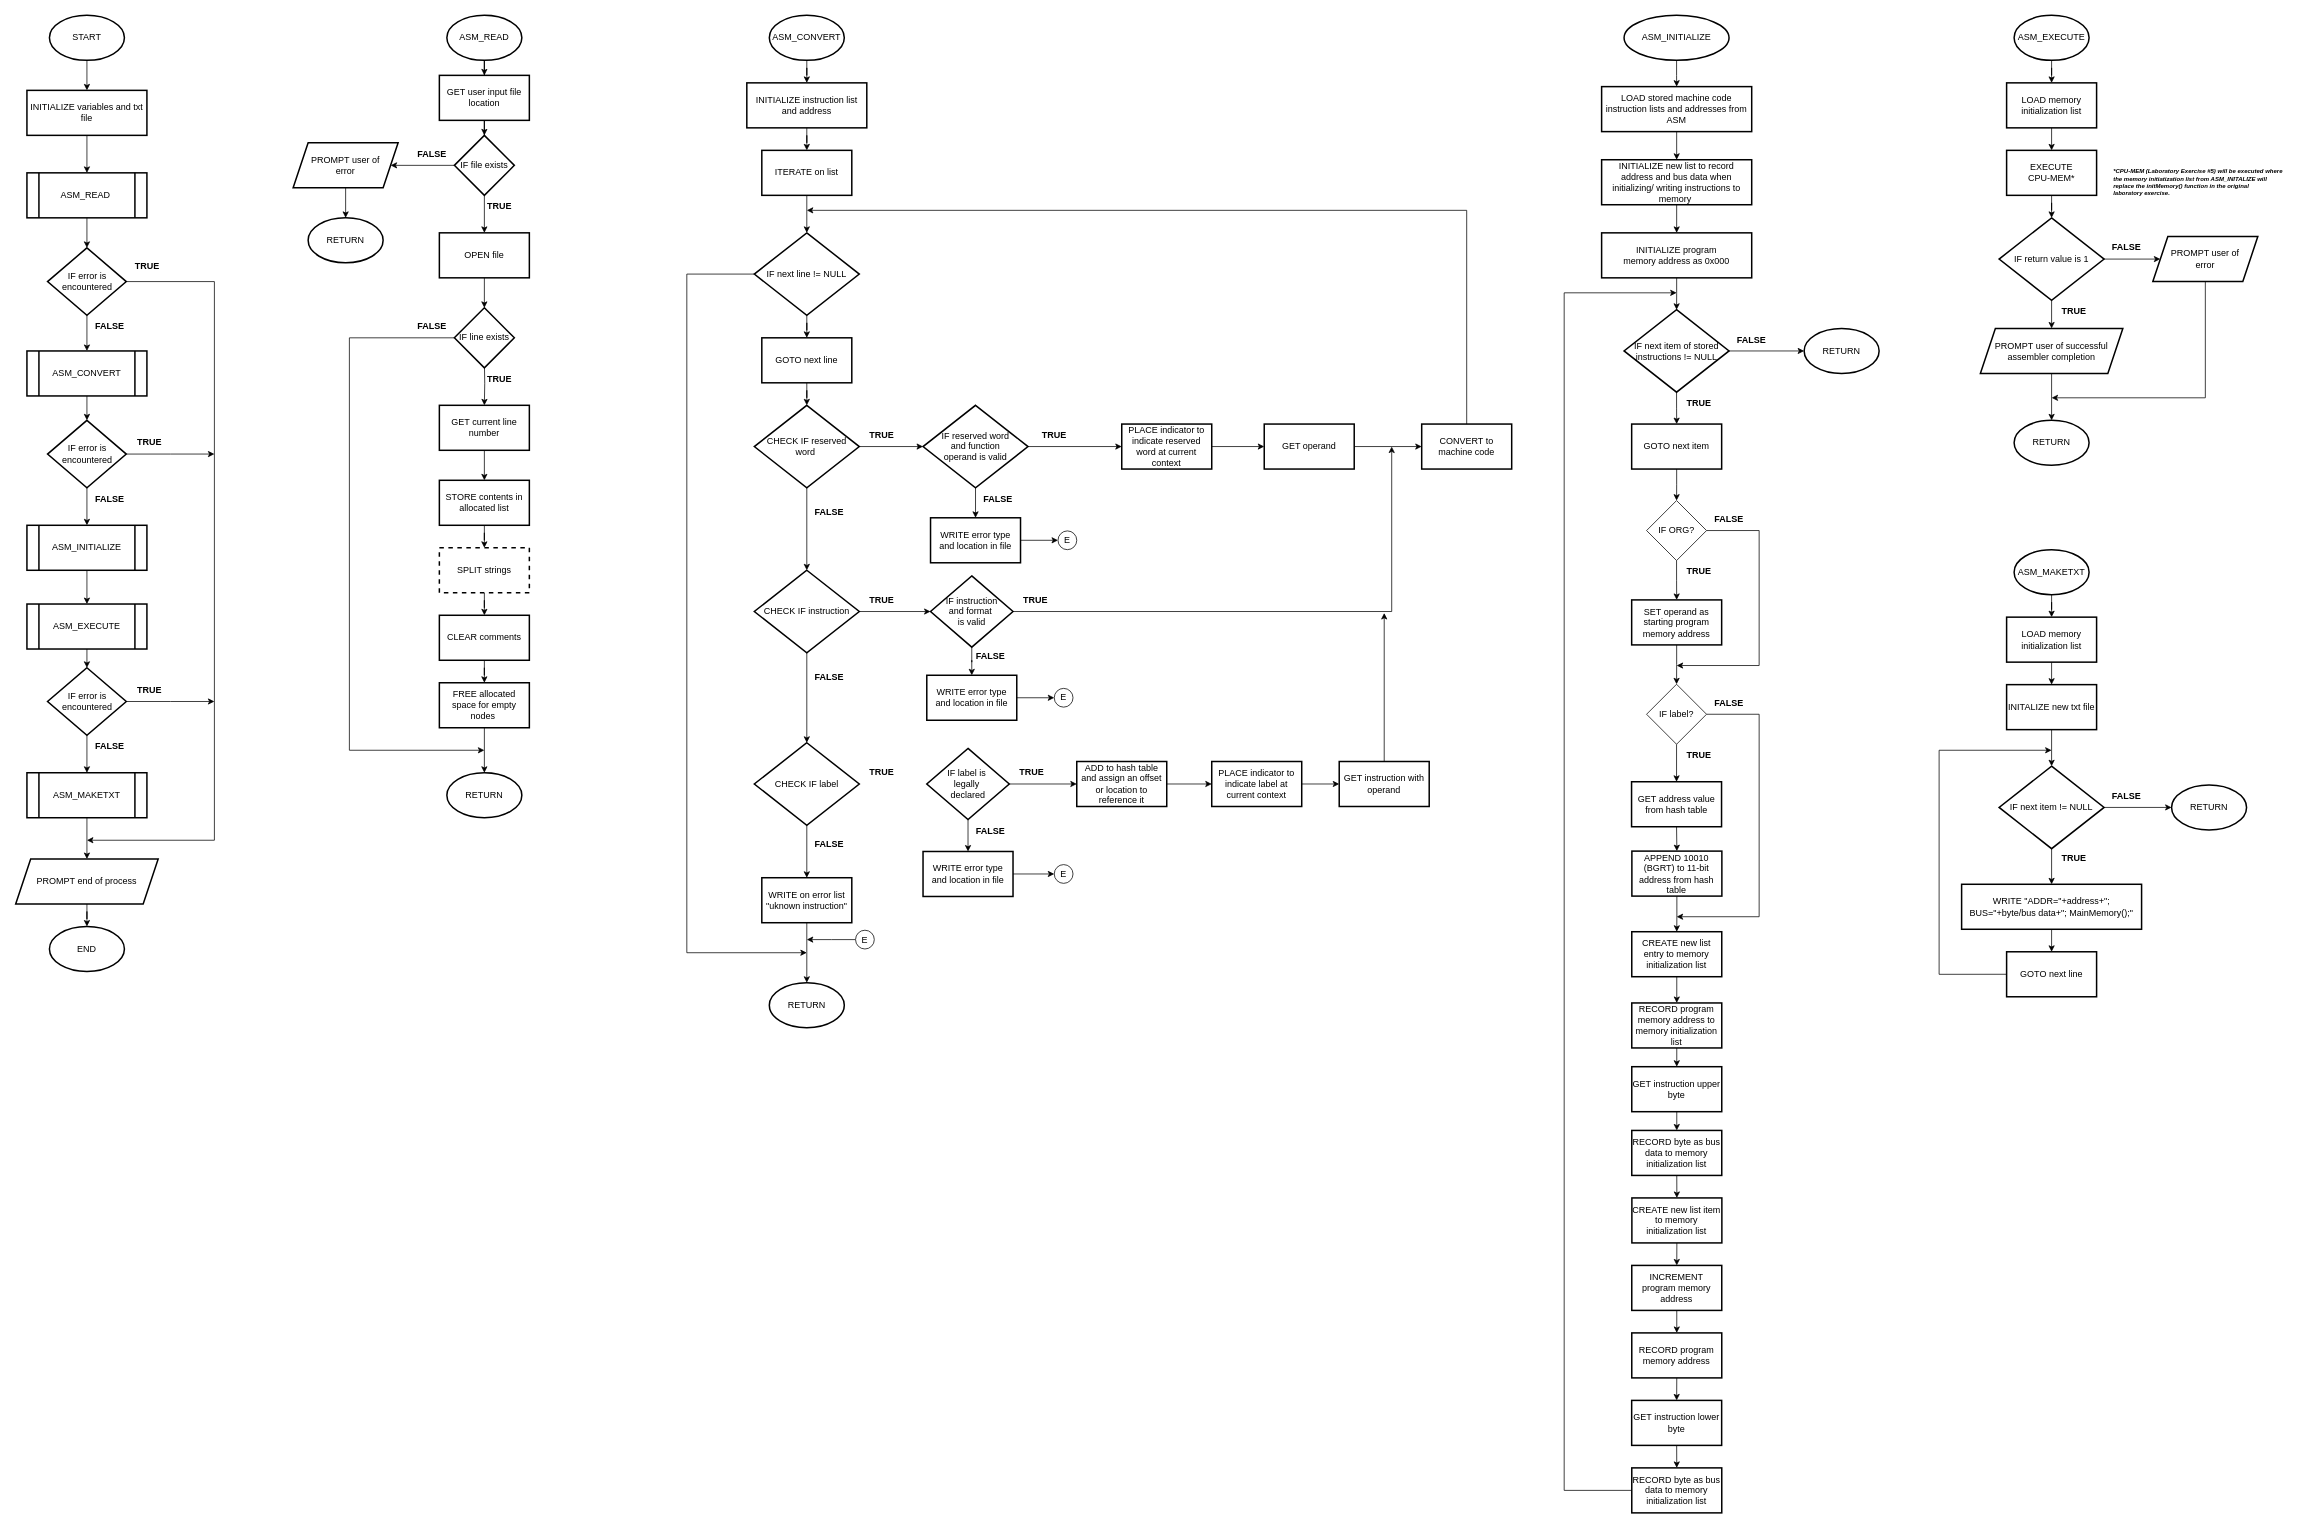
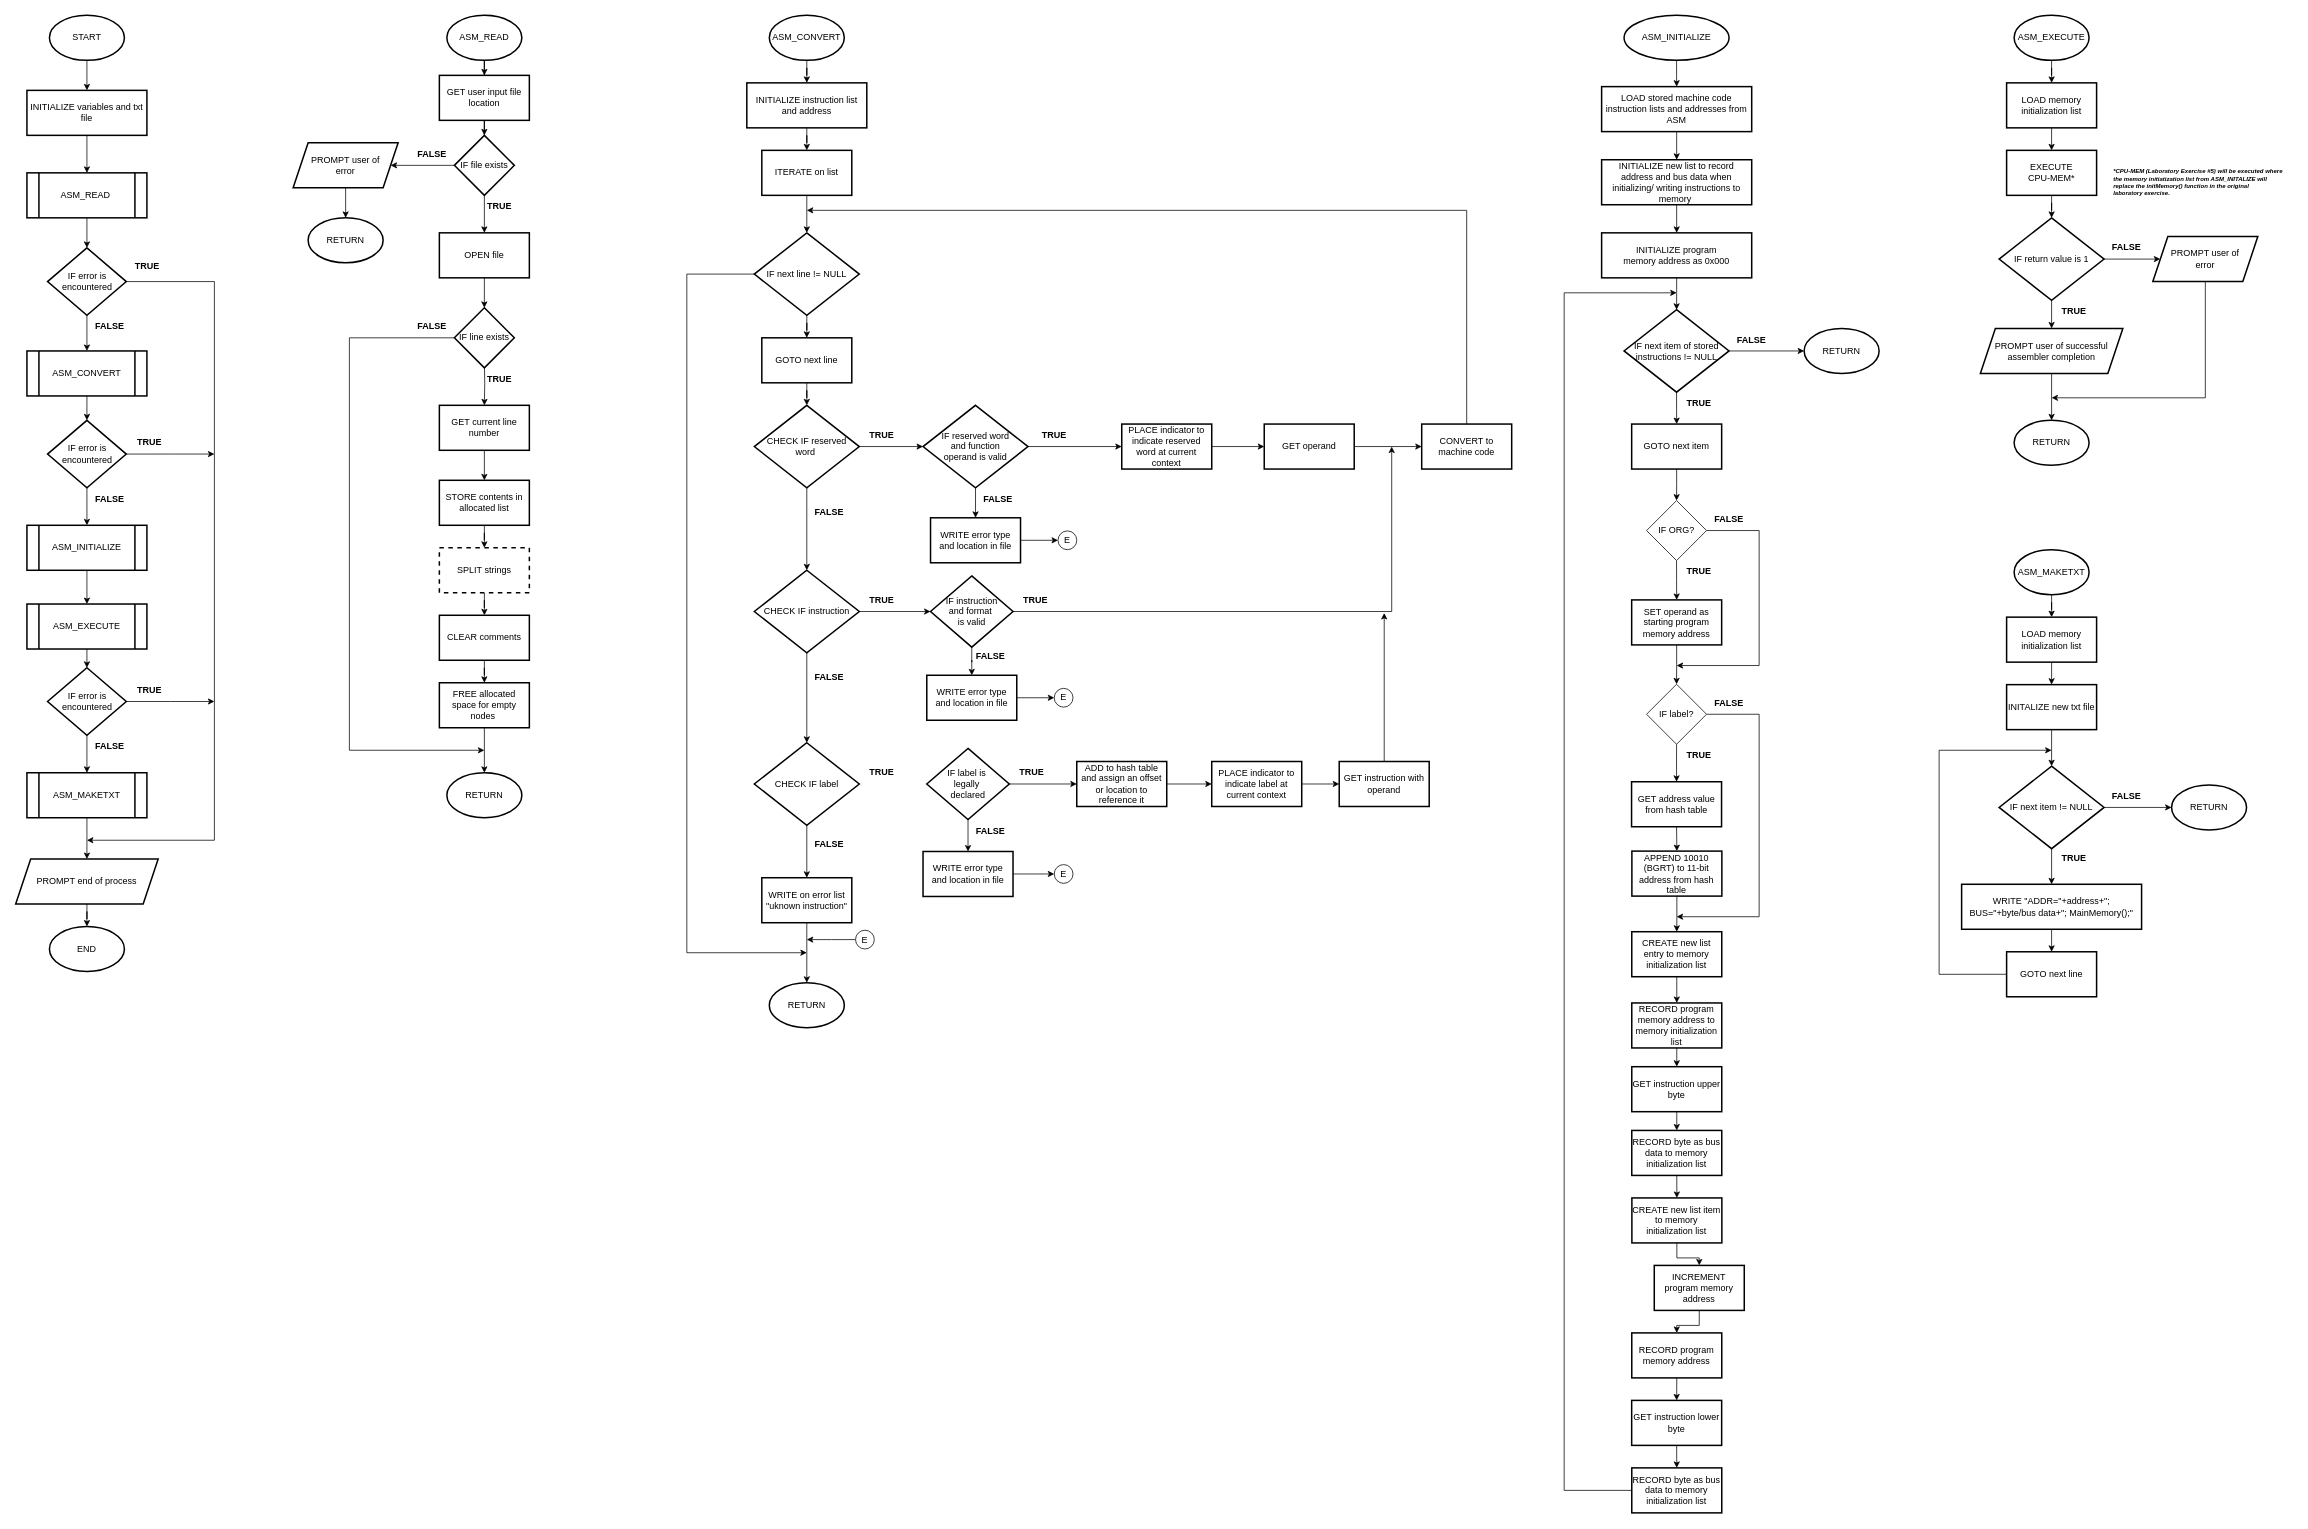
node "INCREMENT program memory address": moved (1677, 1288) -> (1699, 1288)
